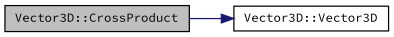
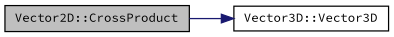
node "Vector3D::CrossProduct": label "Vector3D::CrossProduct" -> "Vector2D::CrossProduct"
